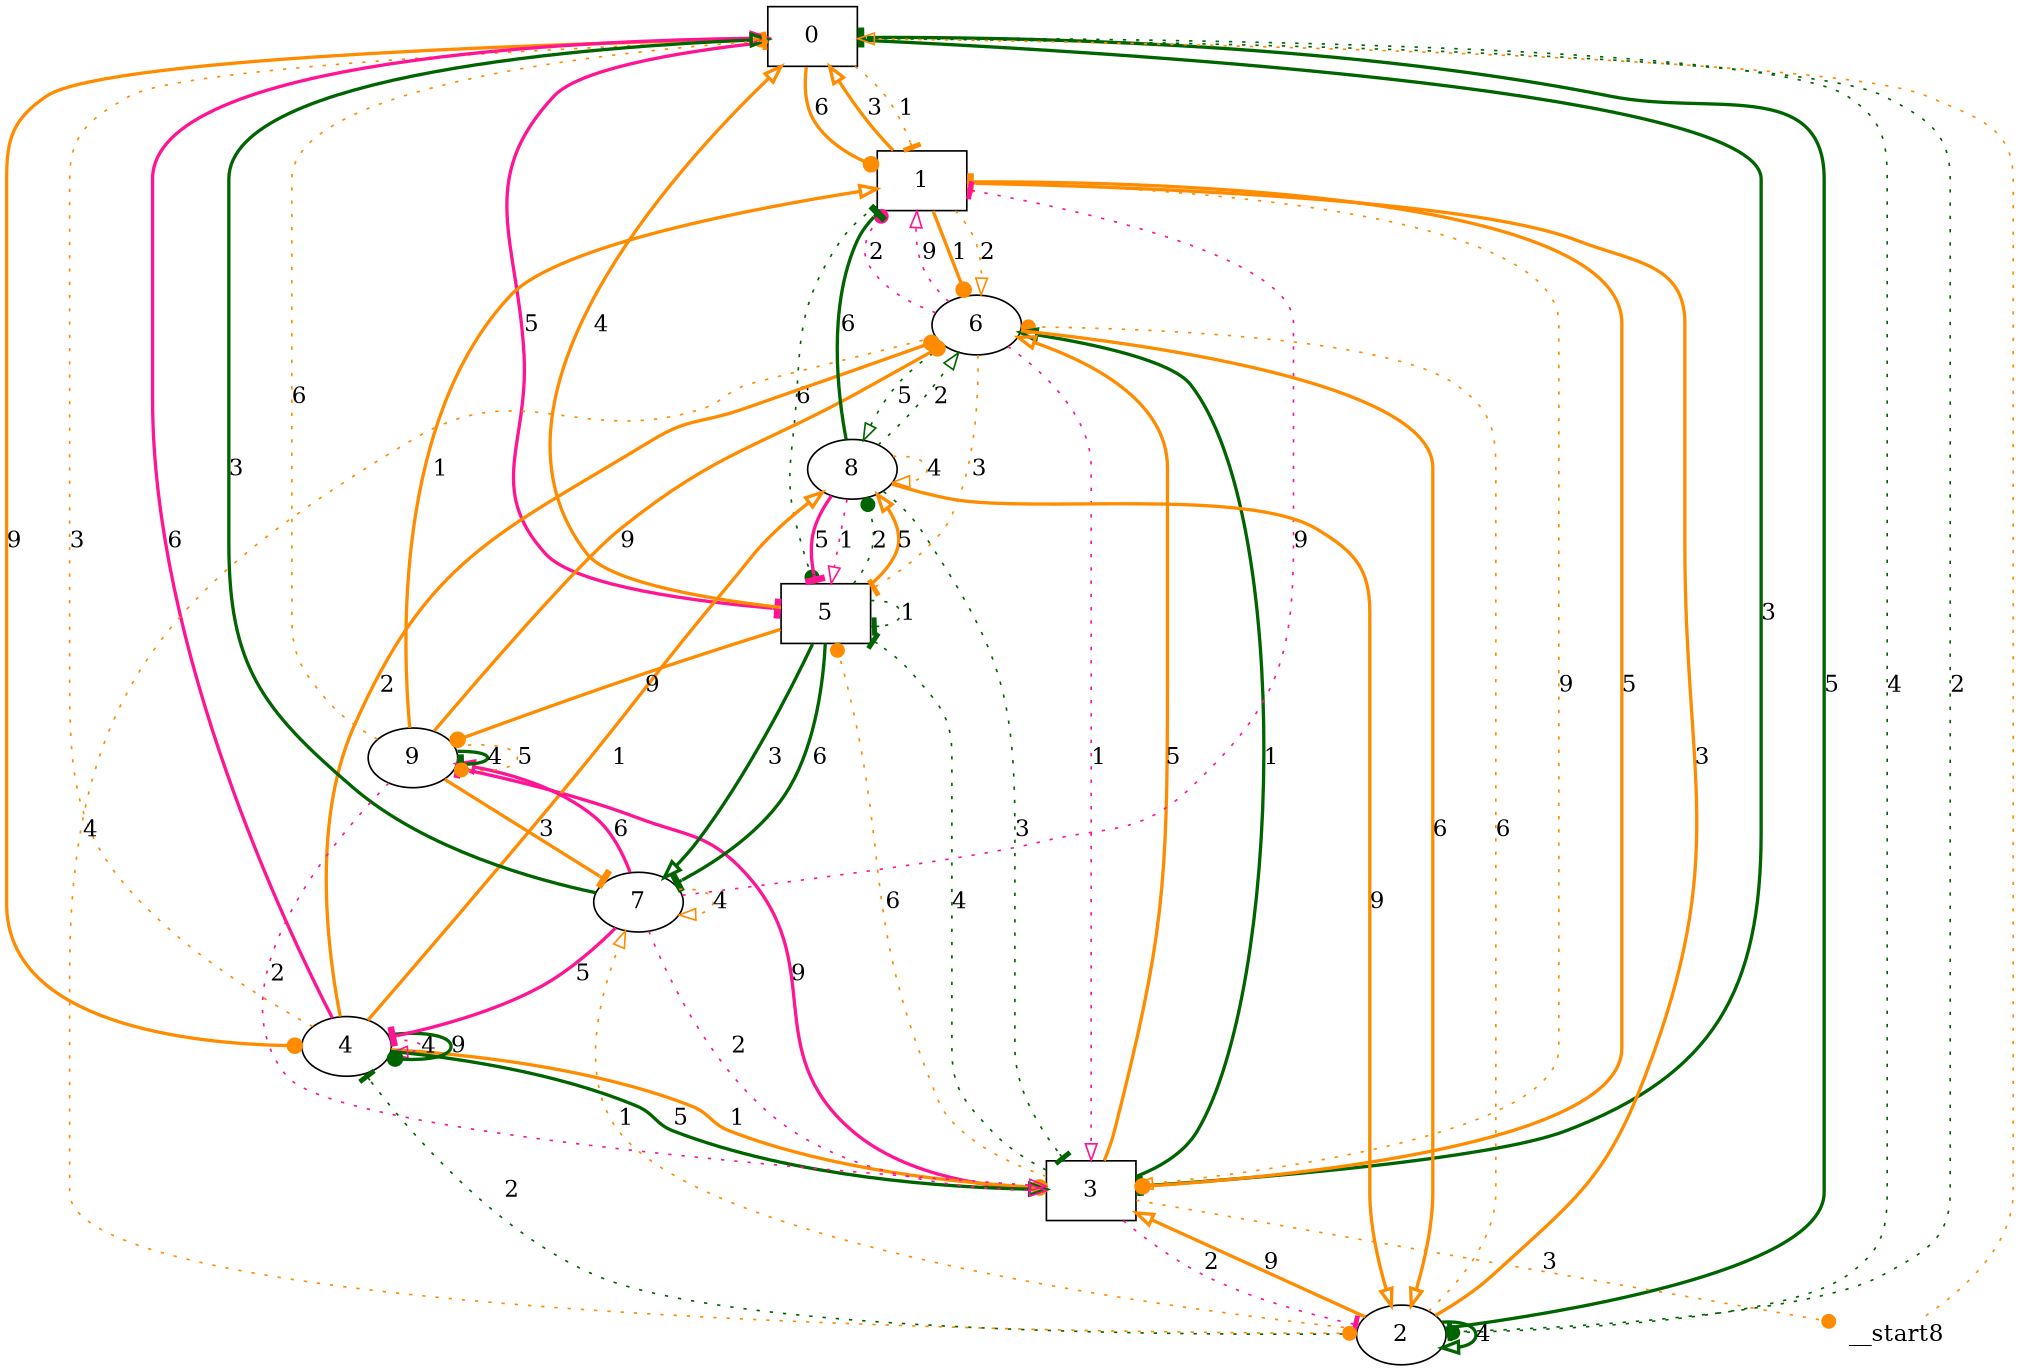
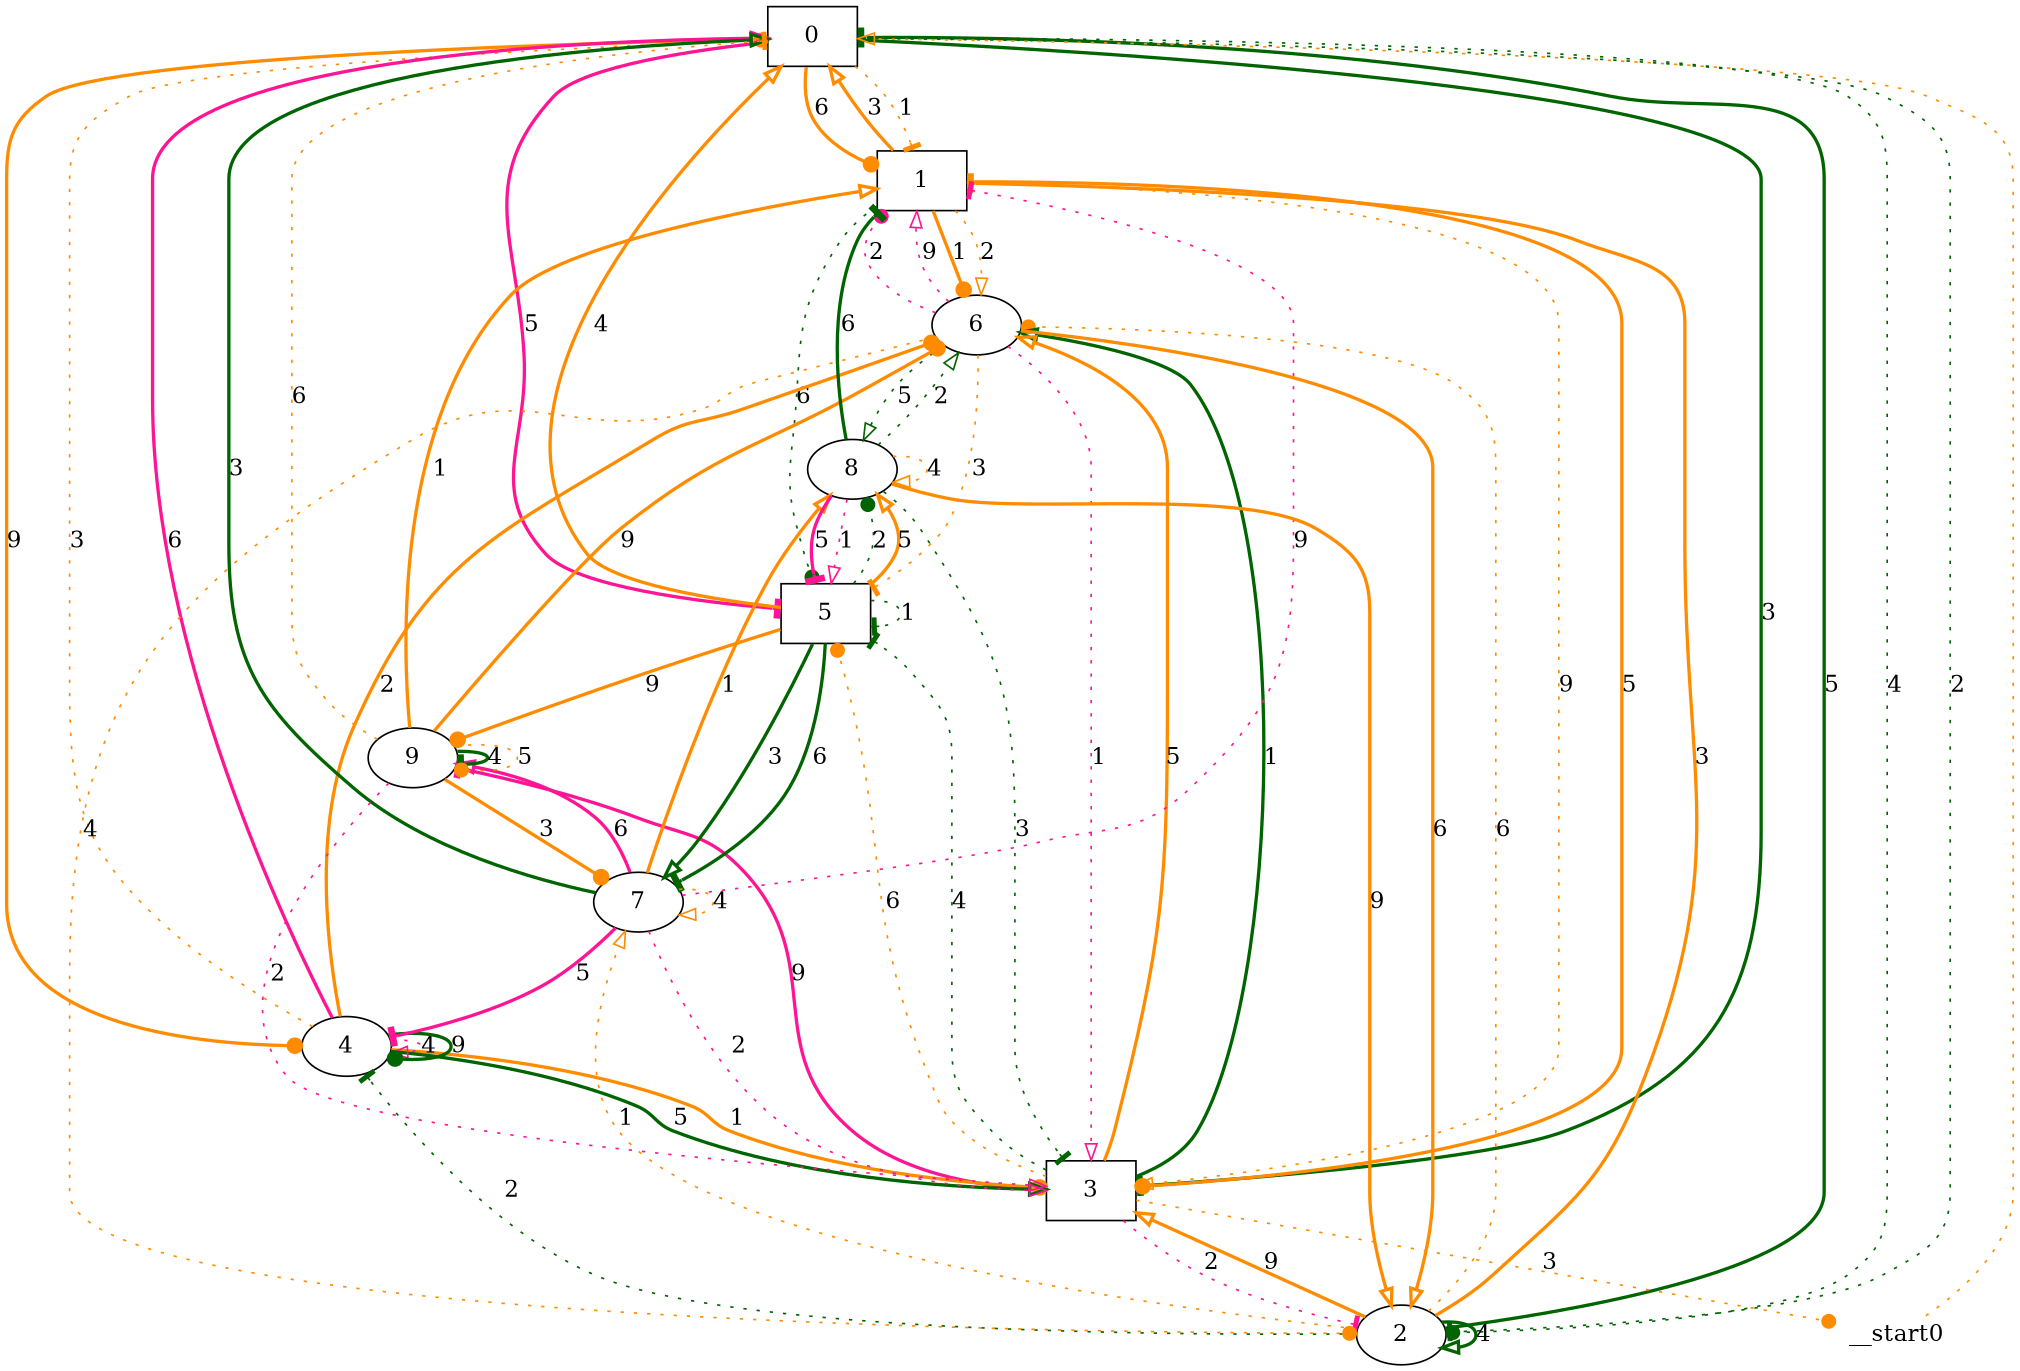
edge "4" -> "8": now "7" -> "8"
edge "9" -> "7": arrowhead tee -> dot
node "__start8": label "__start8" -> "__start0"
